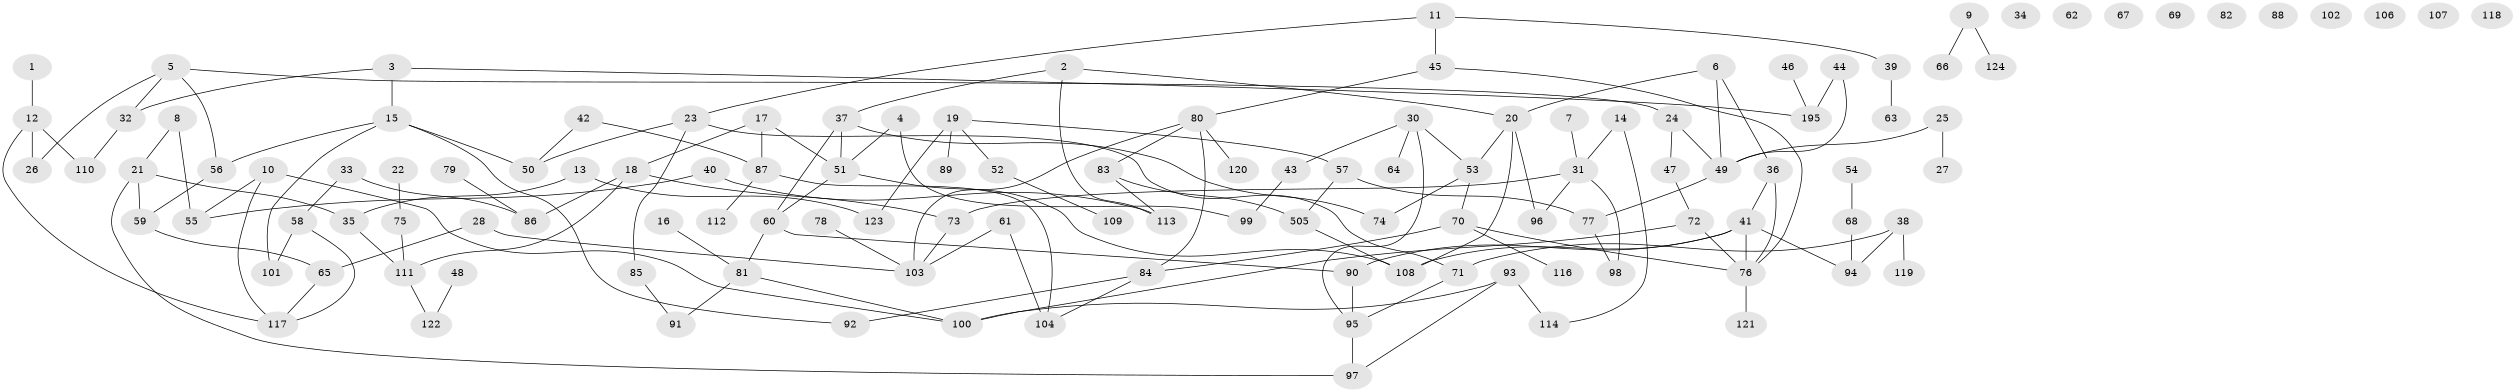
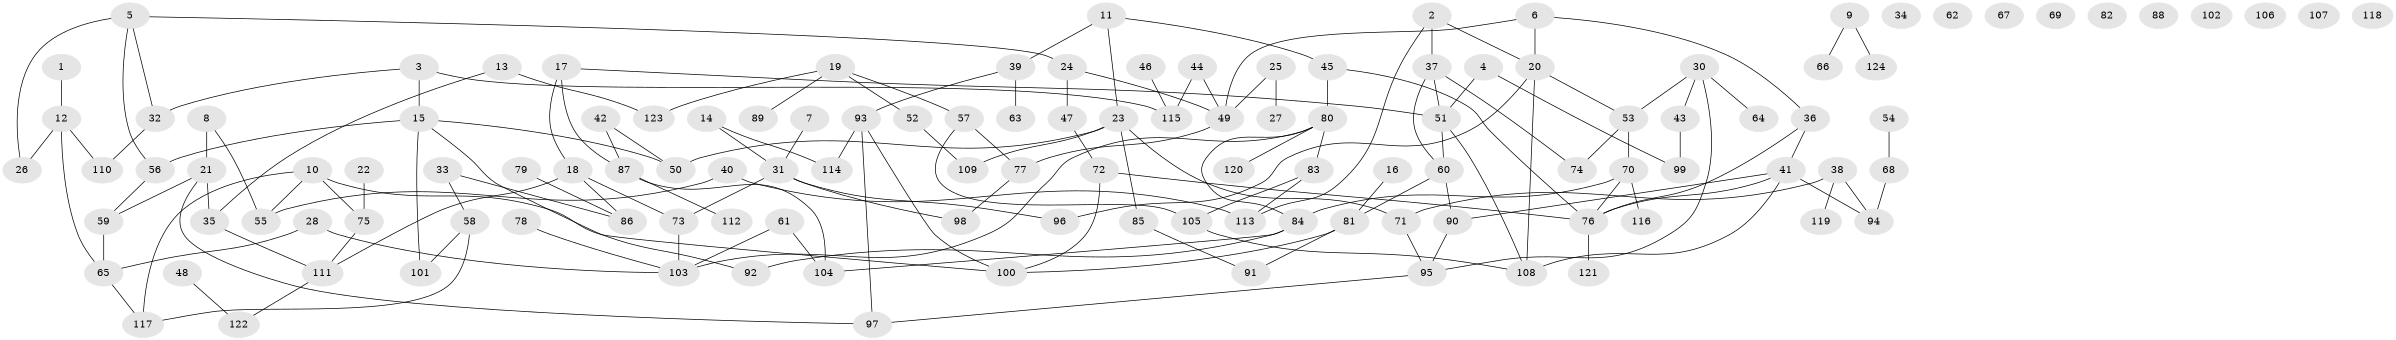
edge "39" -- "93": added
node "195": label "195" -> "115"
edge "23" -- "109": added
edge "10" -- "75": added
node "505": label "505" -> "105"
edge "12" -- "117": now "12" -- "65"
